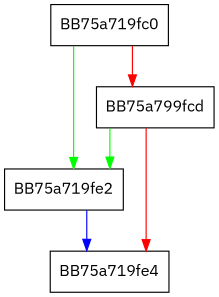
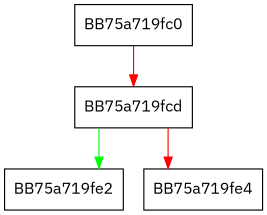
edge "BB75a719fc0" -> "BB75a719fe2": removed
node "BB75a799fcd": label "BB75a799fcd" -> "BB75a719fcd"
edge "BB75a719fe2" -> "BB75a719fe4": removed
